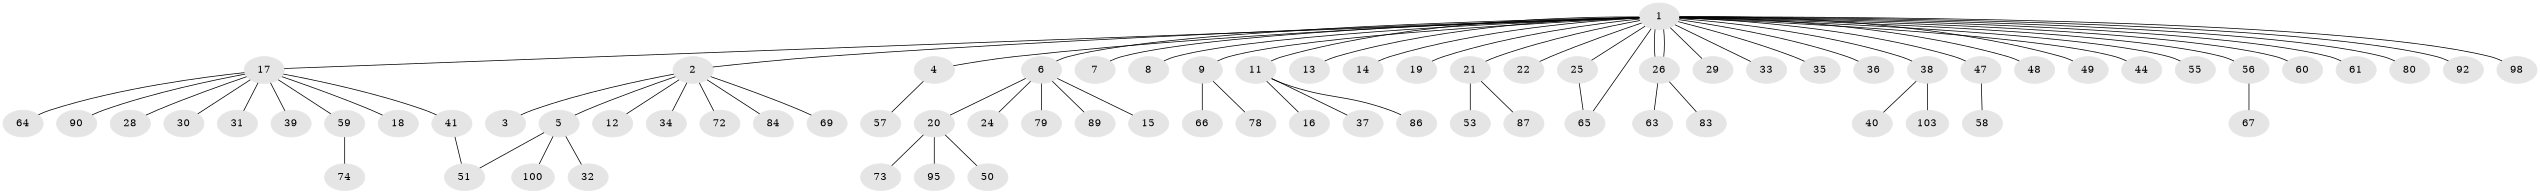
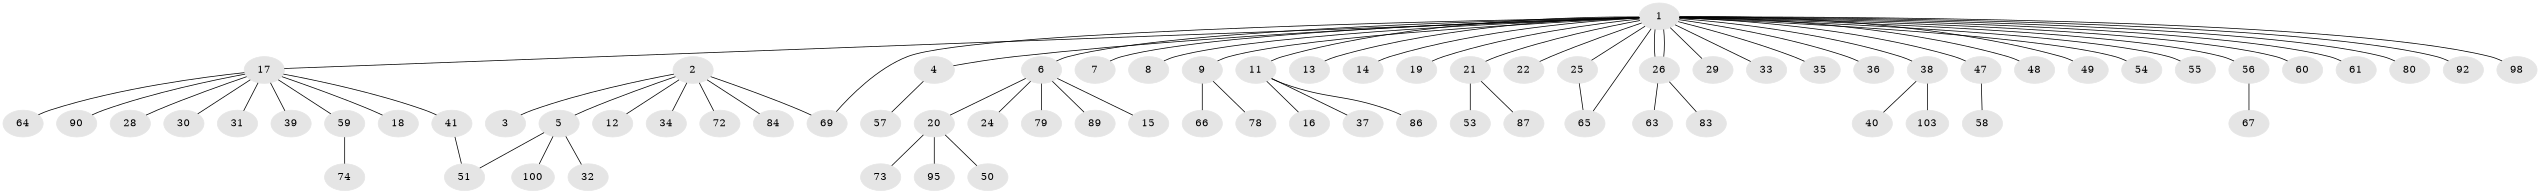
edge "1" -- "2": now "1" -- "69"
node "44": label "44" -> "54"
